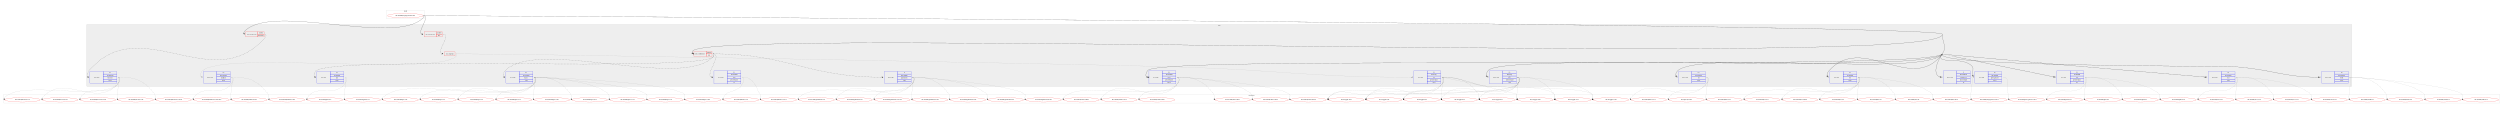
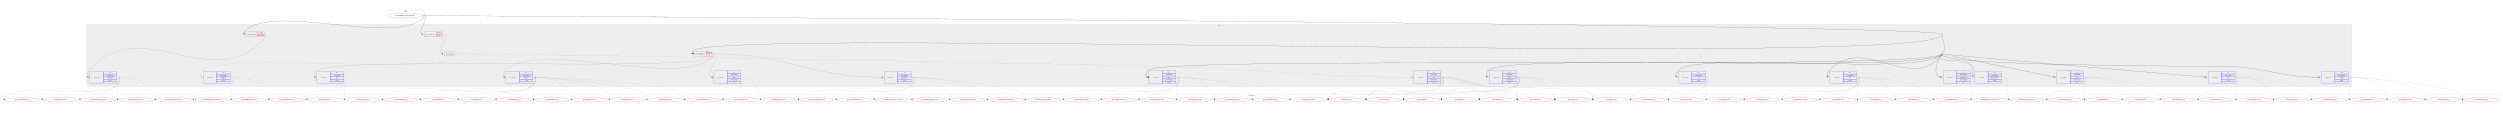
node "dev-haskell/cabal-2.0.0.2": added
